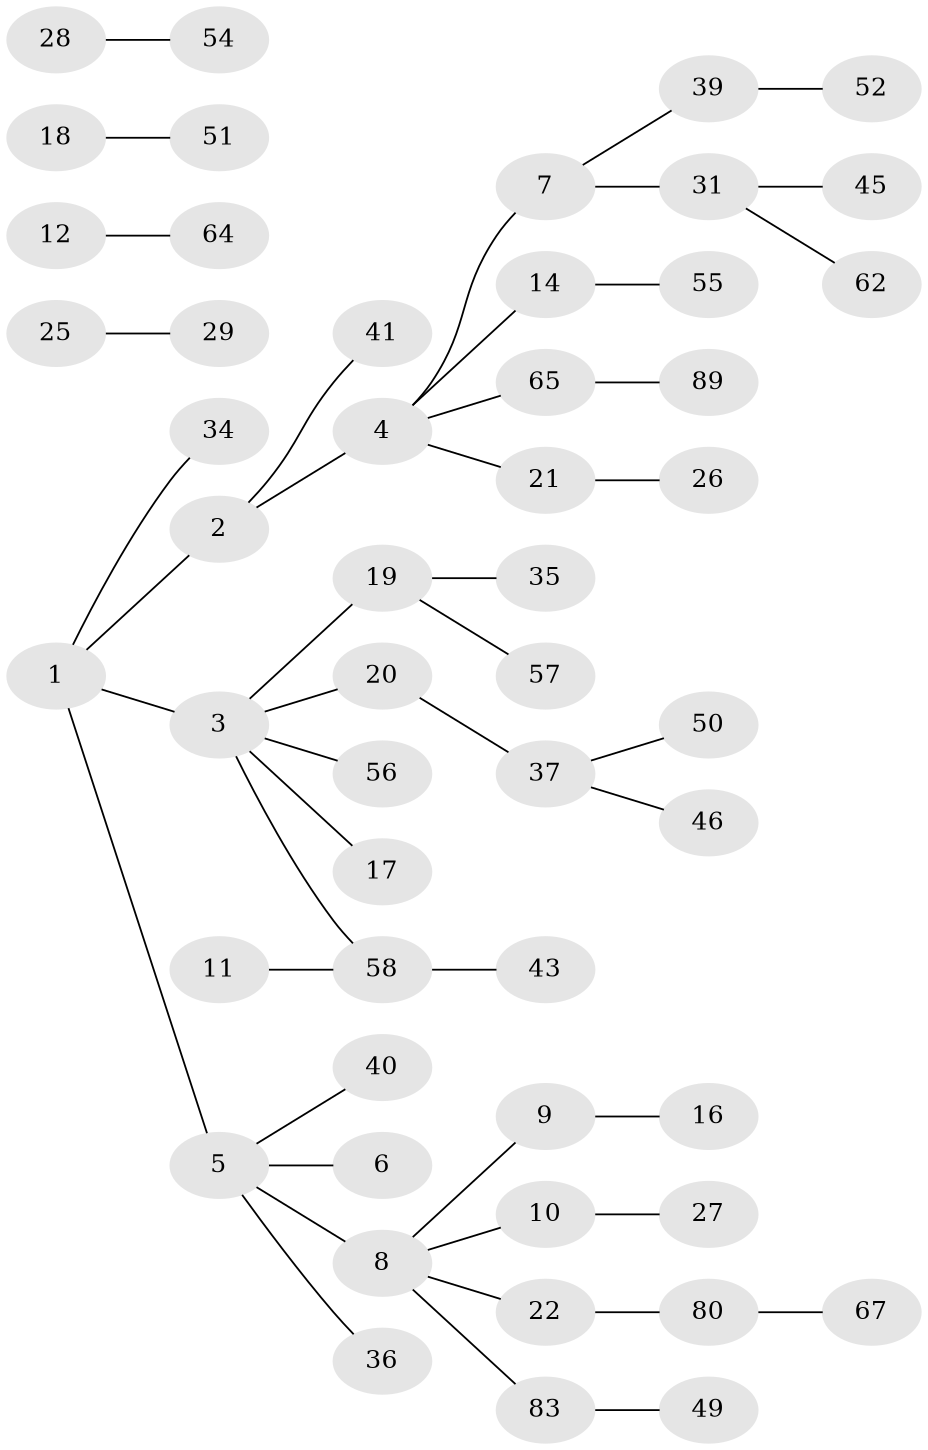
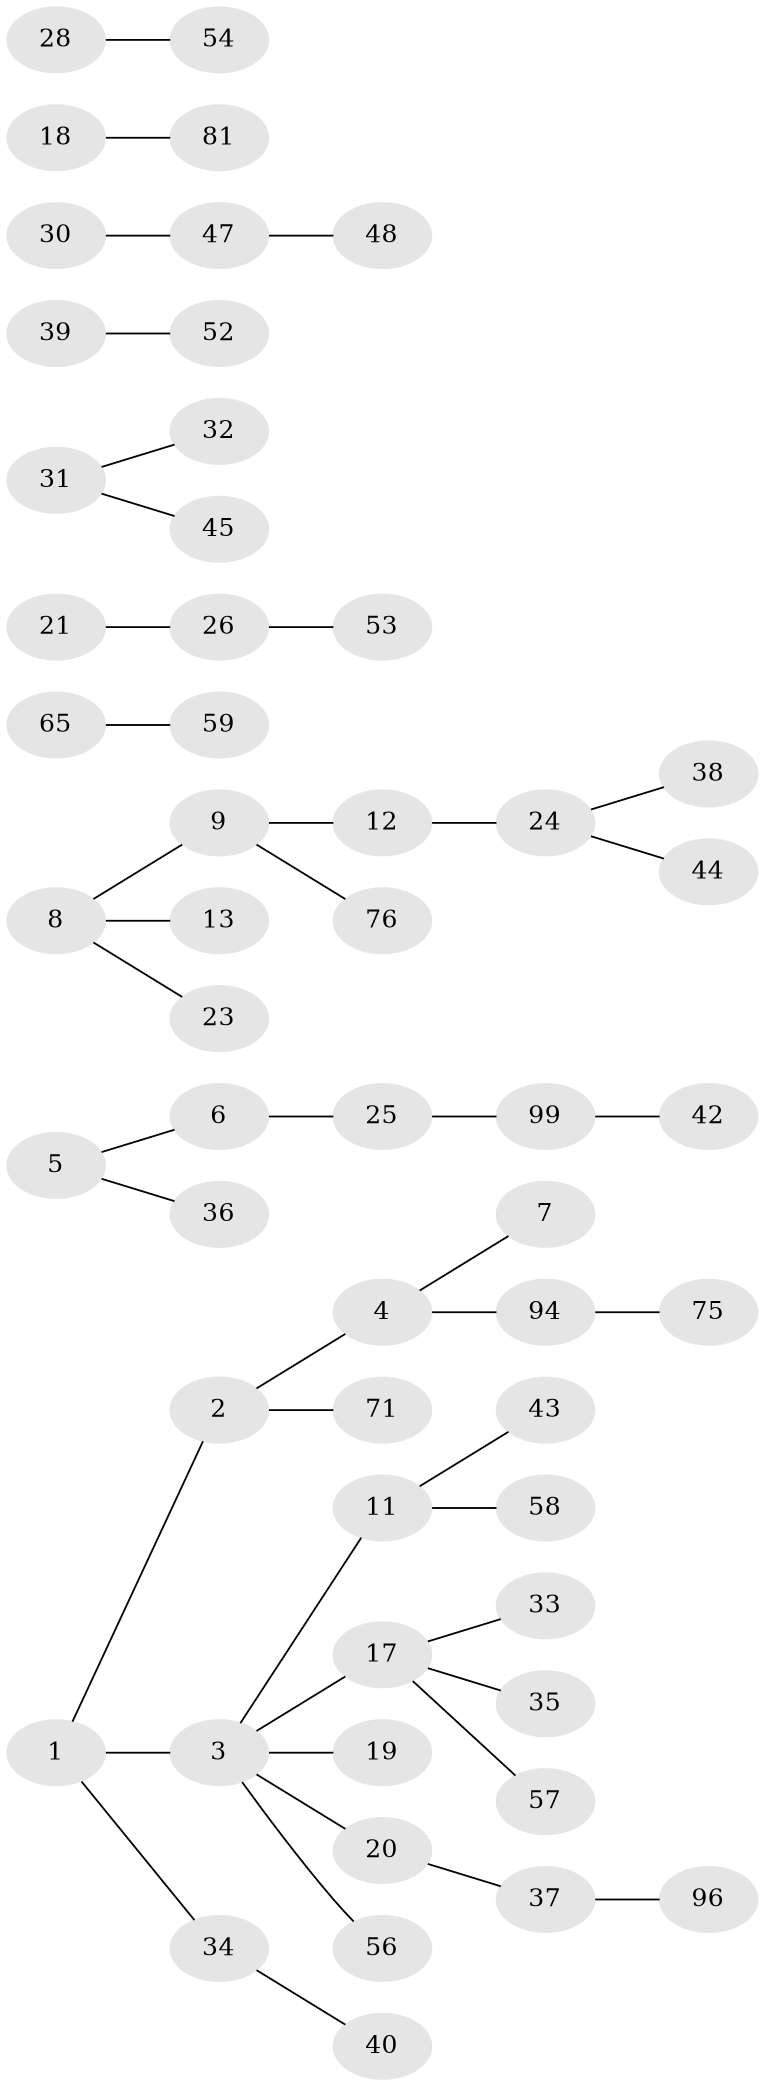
node "51": label "51" -> "81"
edge "39" -- "7": removed
edge "7" -- "31": removed
node "64": label "64" -> "24"
node "48": added
node "14": label "14" -> "94"
node "55": label "55" -> "75"
node "62": label "62" -> "32"
node "29": label "29" -> "99"
node "41": label "41" -> "71"
node "89": label "89" -> "59"
edge "65" -- "4": removed
edge "4" -- "21": removed
edge "19" -- "35": now "17" -- "35"
node "53": added
edge "19" -- "57": now "17" -- "57"
node "50": removed
node "38": added
edge "9" -- "12": added
node "46": label "46" -> "96"
edge "3" -- "58": now "3" -- "11"
node "44": added
edge "1" -- "5": removed
edge "58" -- "43": now "11" -- "43"
edge "40" -- "5": now "40" -- "34"
edge "6" -- "25": added
node "16": label "16" -> "76"
node "42": added
edge "5" -- "8": removed
node "10": label "10" -> "13"
node "27": removed
node "22": removed
node "80": label "80" -> "30"
node "67": label "67" -> "47"
node "83": label "83" -> "23"
node "49": removed
node "33": added
